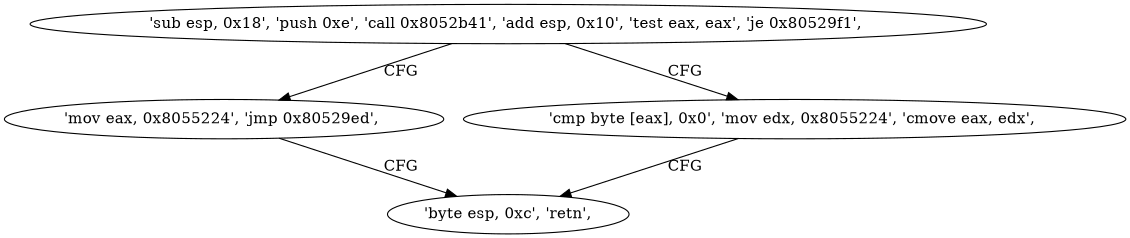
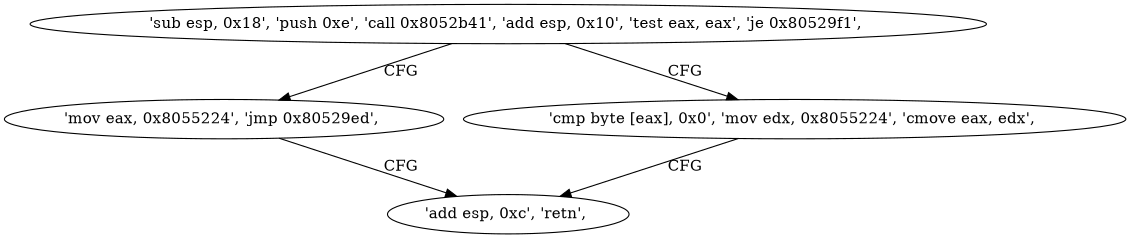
node "'byte esp, 0xc', 'retn',": label "'byte esp, 0xc', 'retn'," -> "'add esp, 0xc', 'retn',"
